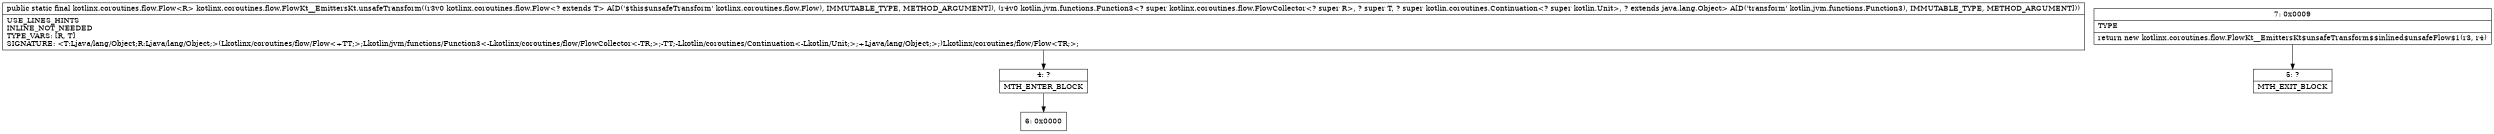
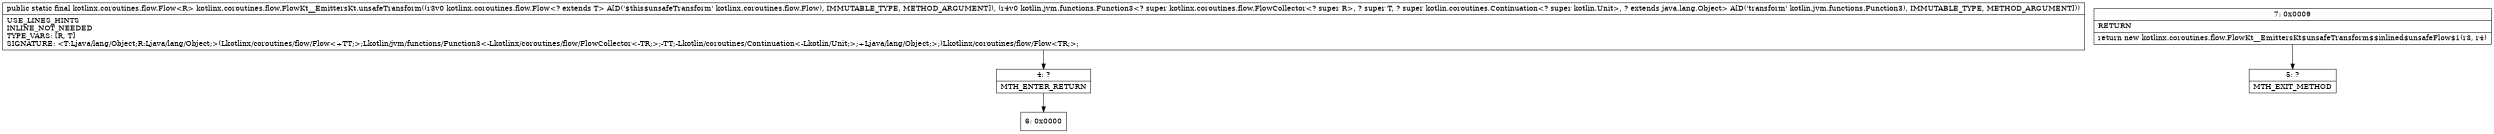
node "7: 0x0009": text "TYPE" -> "RETURN"
node "4: ?": text "MTH_ENTER_BLOCK" -> "MTH_ENTER_RETURN"
node "5: ?": text "MTH_EXIT_BLOCK" -> "MTH_EXIT_METHOD"
